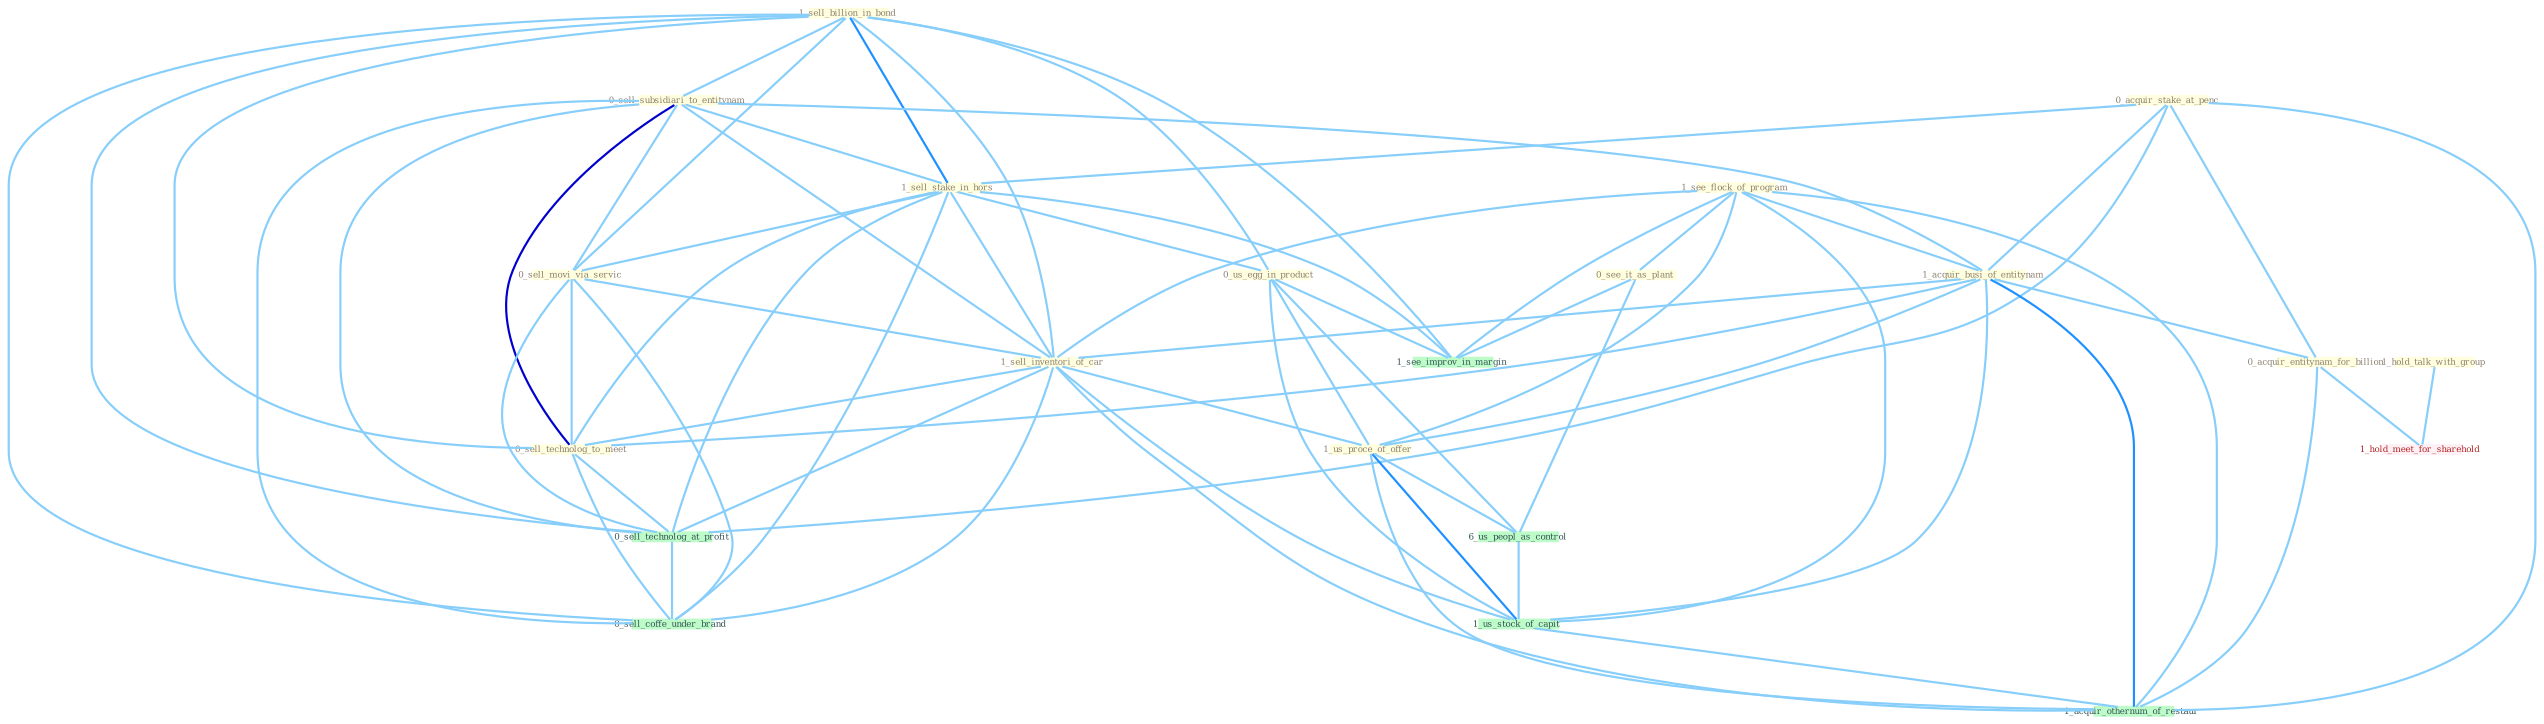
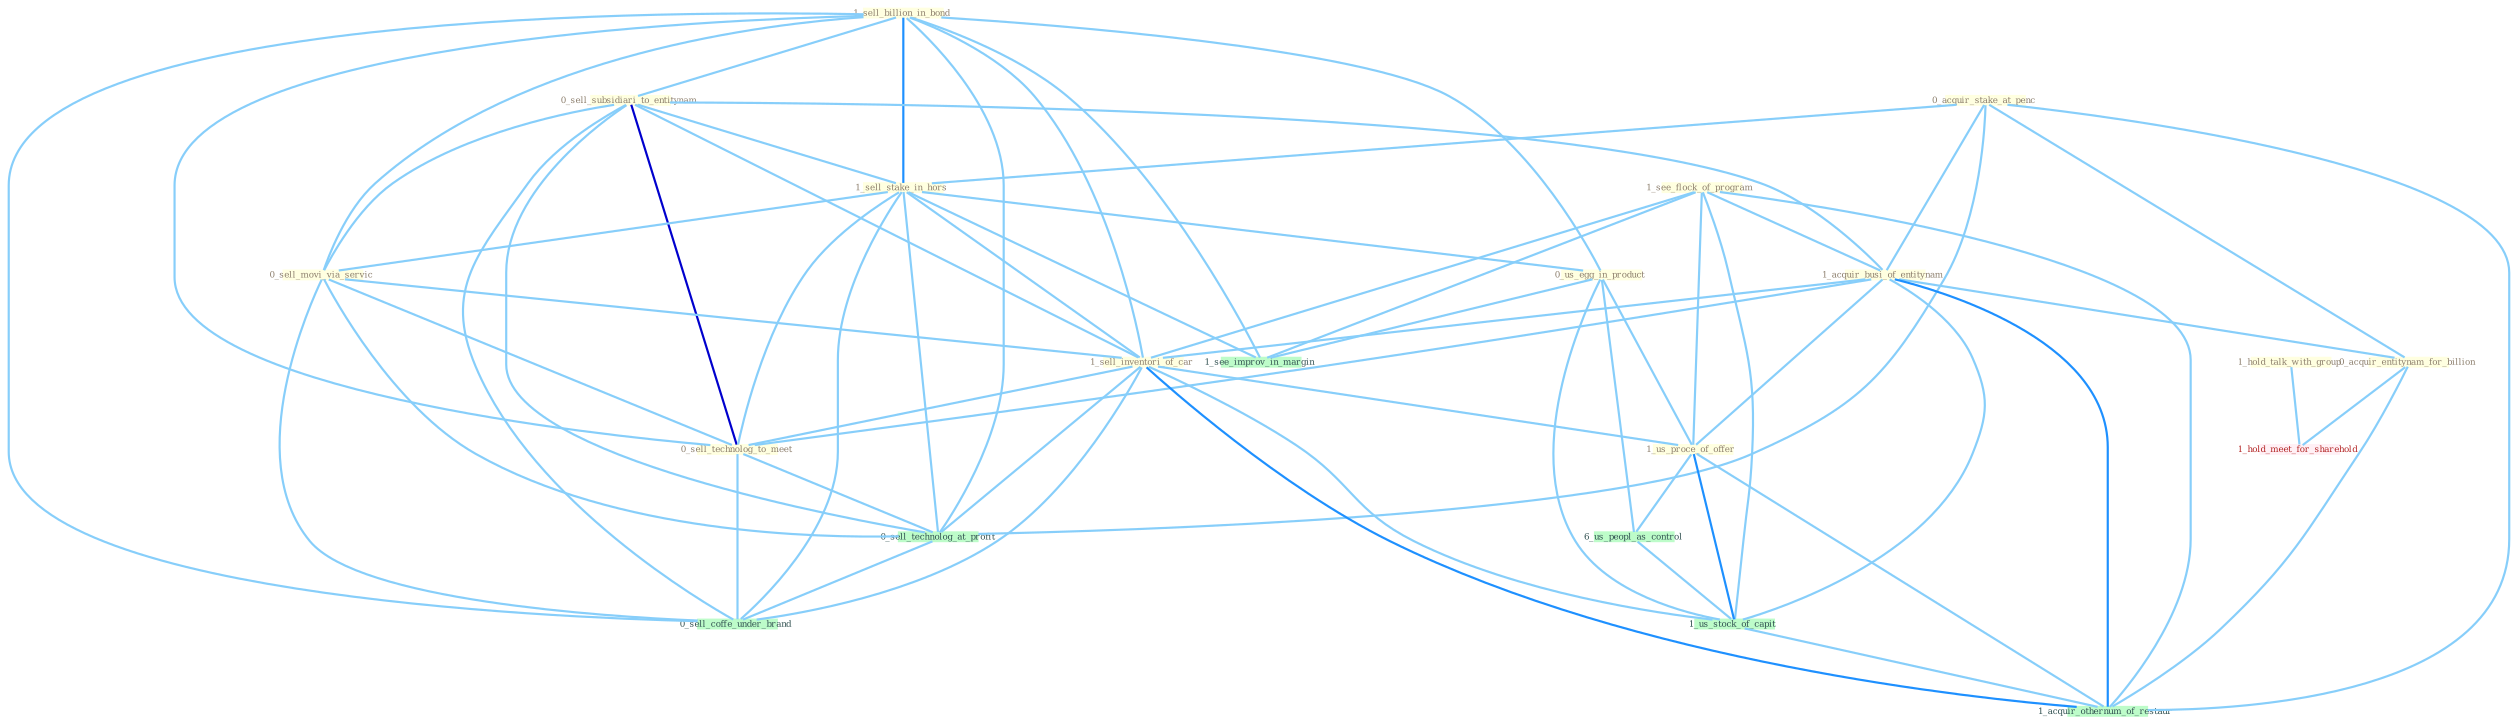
node "0_see_it_as_plant": removed
edge "1_sell_inventori_of_car" -- "1_acquir_othernum_of_restaur": color #87cefa -> #1e90ff
